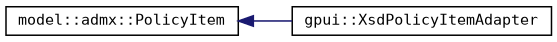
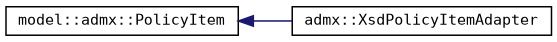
node "gpui::XsdPolicyItemAdapter": label "gpui::XsdPolicyItemAdapter" -> "admx::XsdPolicyItemAdapter"
